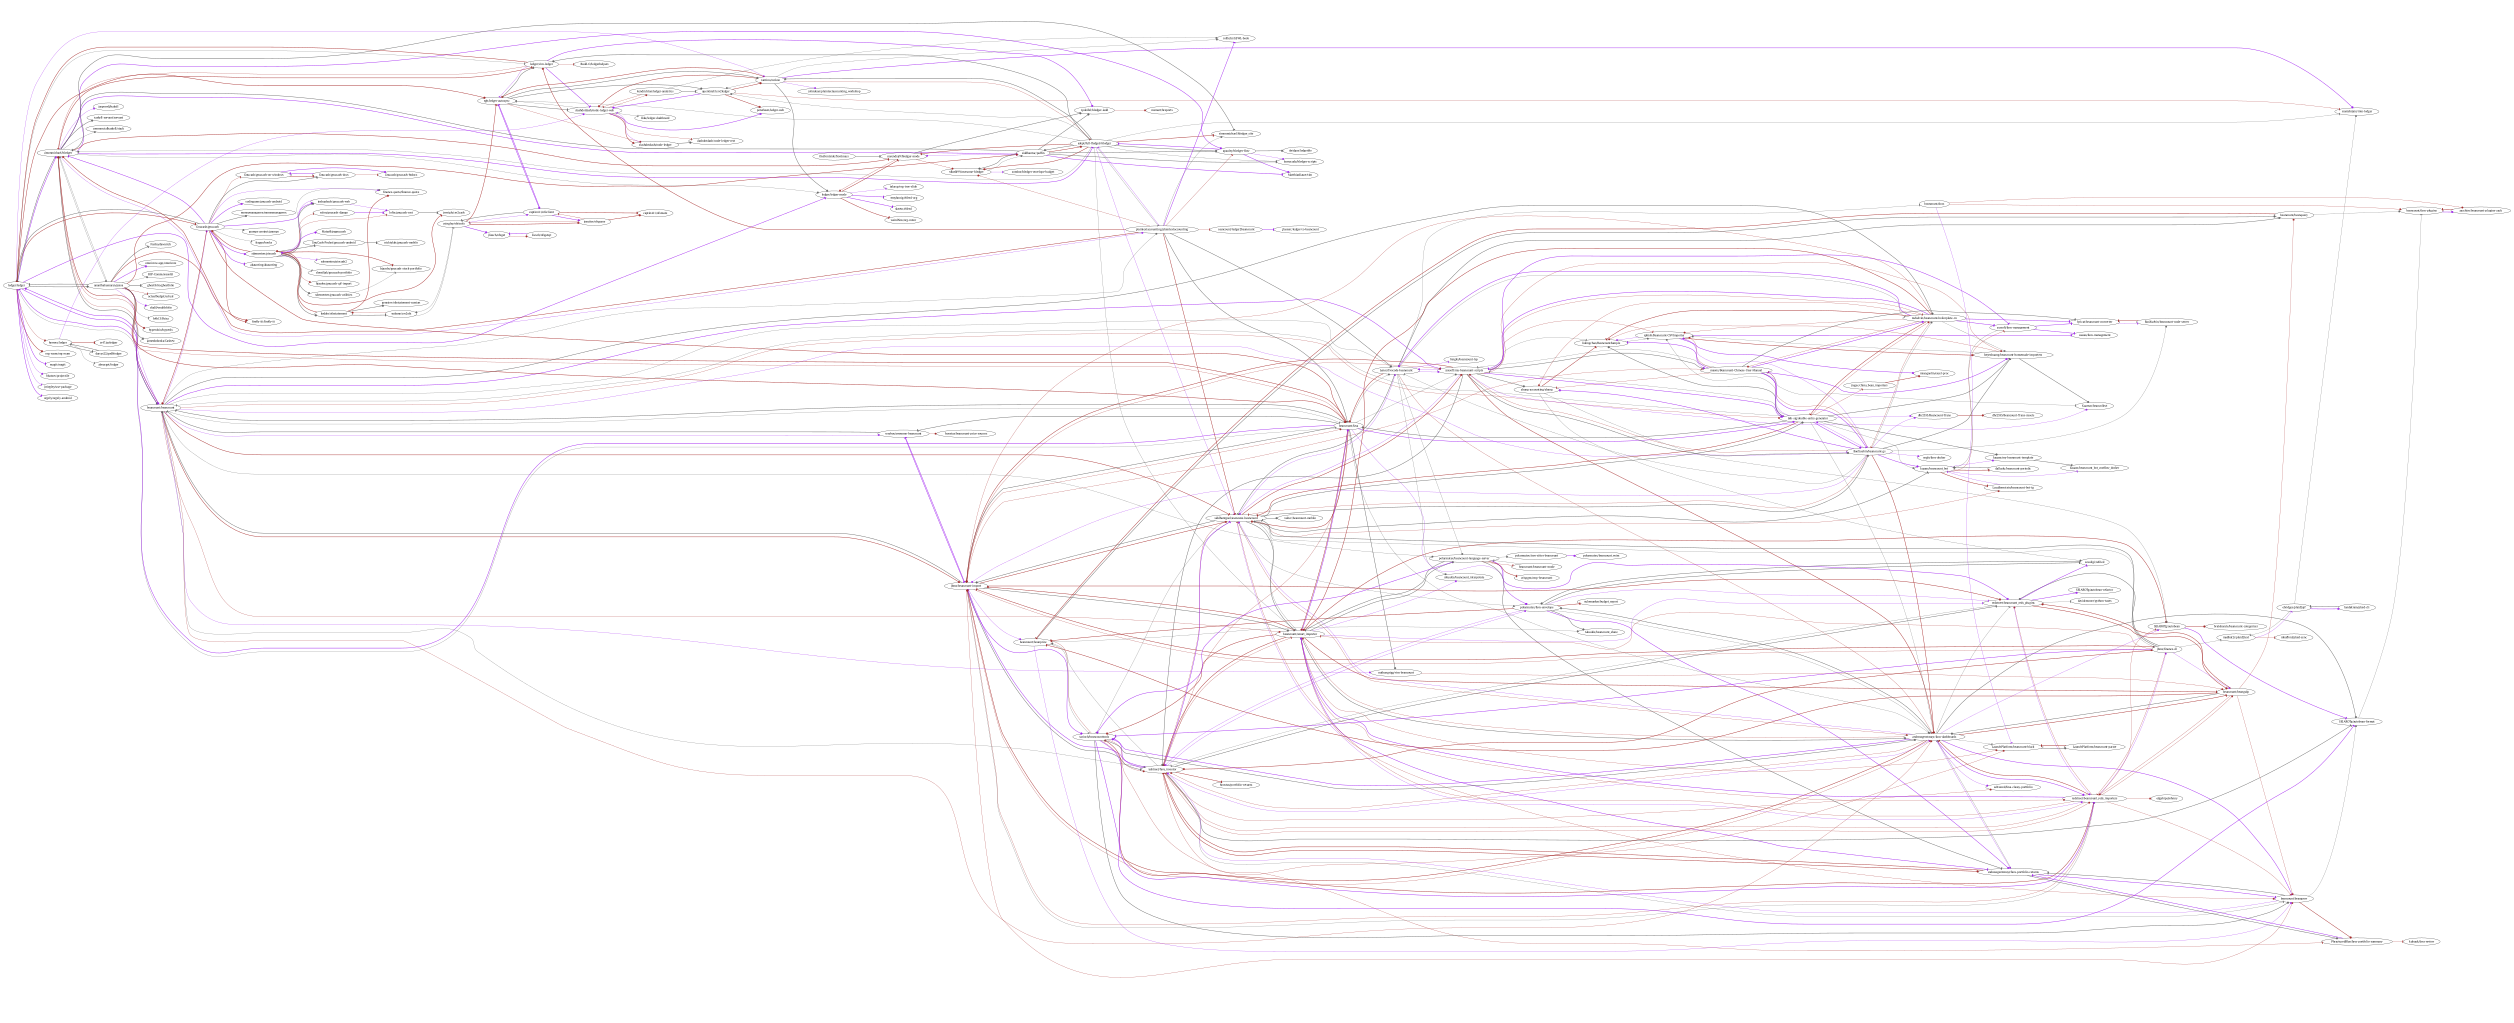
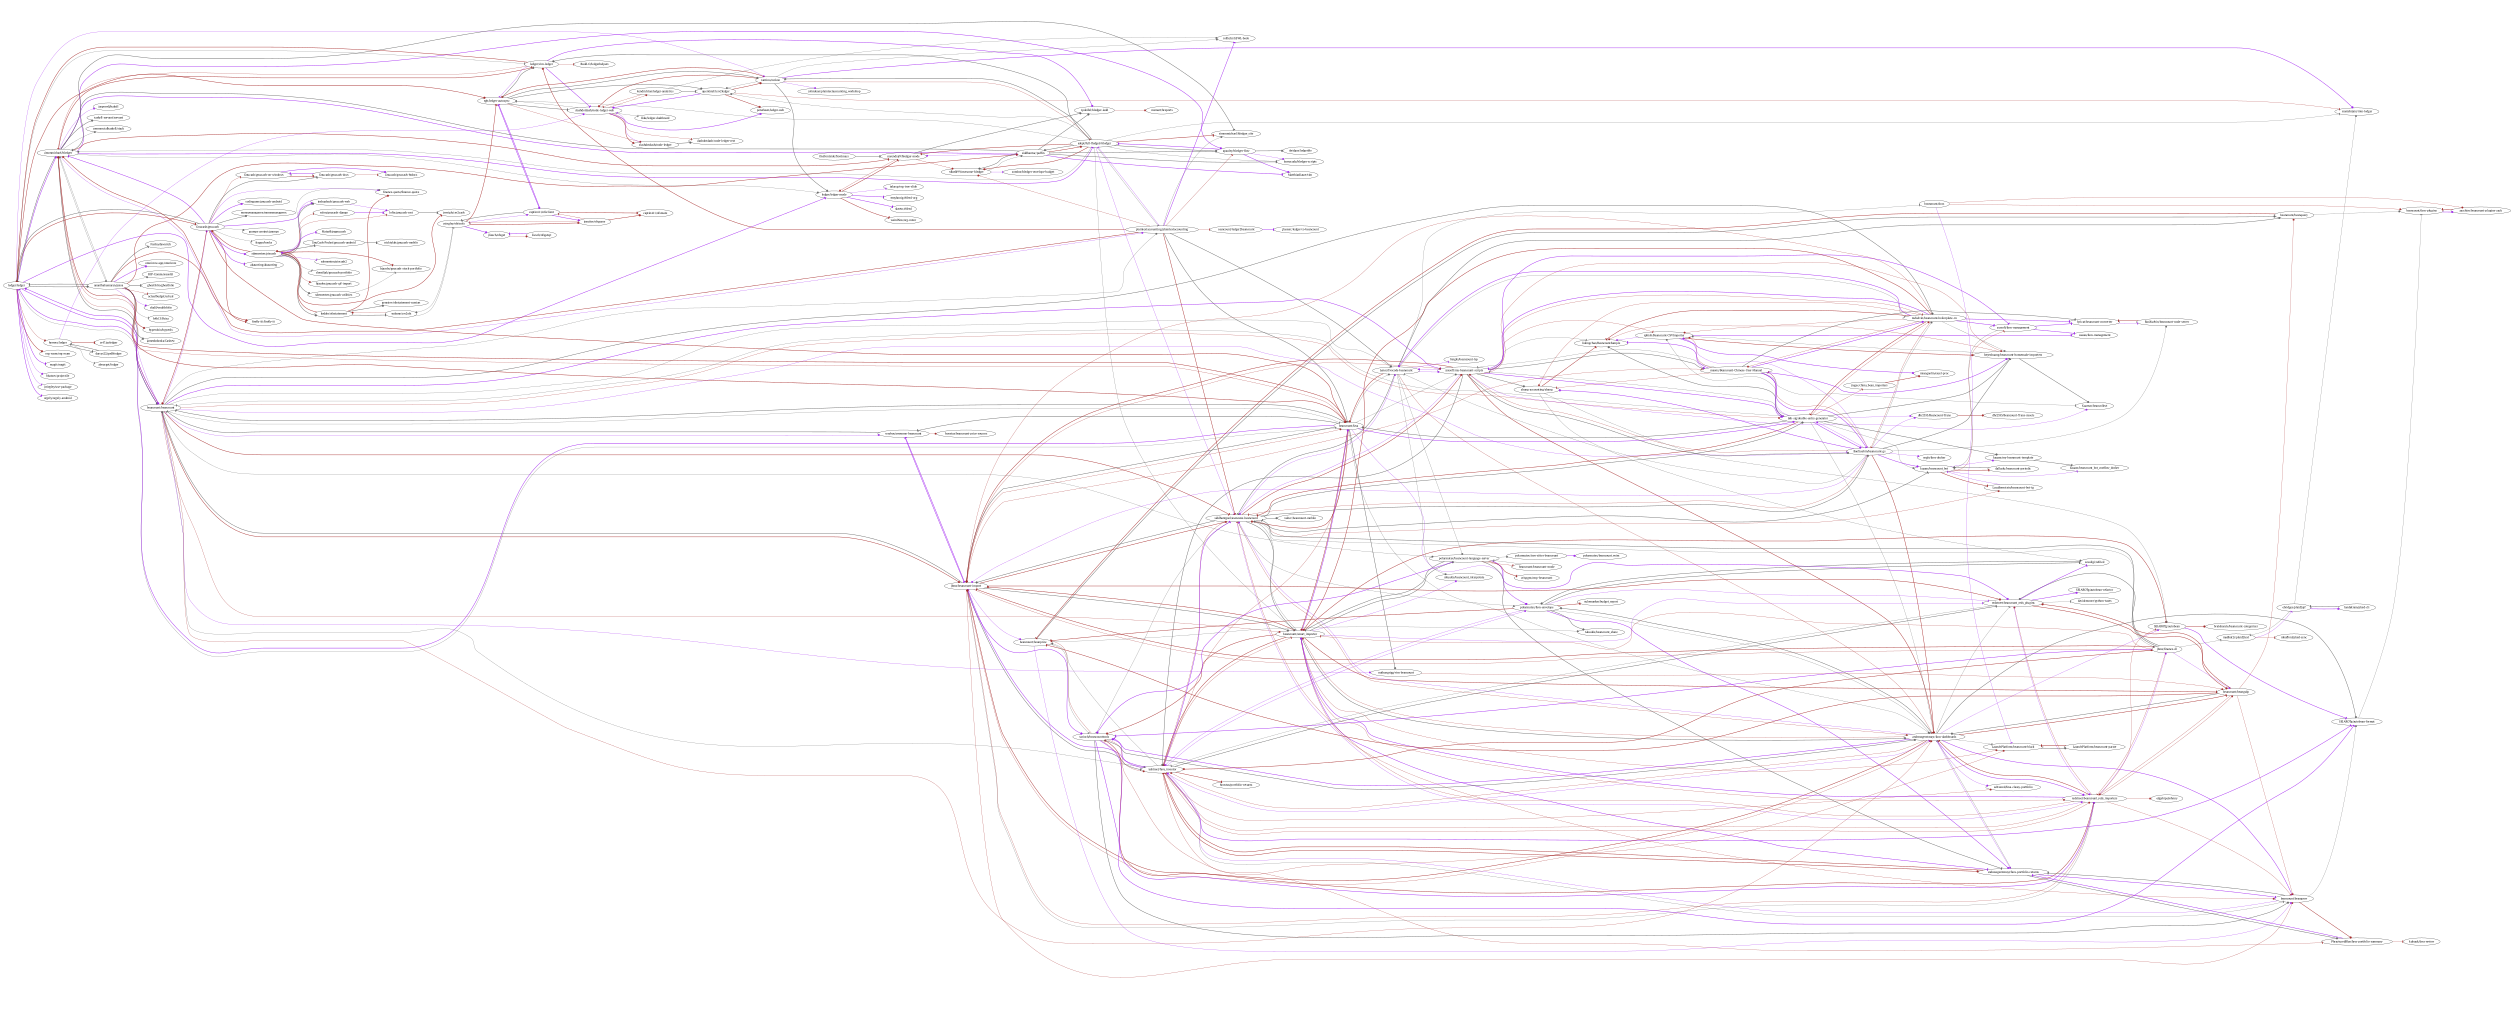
edge "sdementen/piecash" -> "MatzeB/pygnucash": arrowhead dot -> tee
edge "lidongchao/BeancountSample" -> "sphish/Beancount-CSVImporter": removed
edge "redstreet/fava_investor" -> "SEIAROTg/autobean-format": color gray40 -> purple
